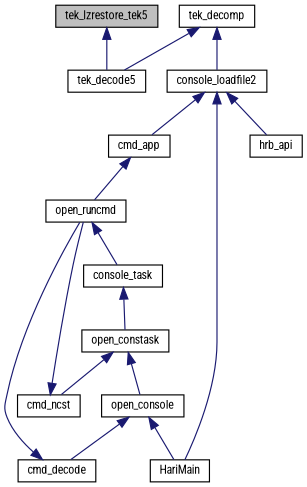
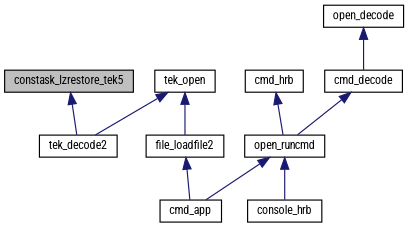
node "tek_lzrestore_tek5": label "tek_lzrestore_tek5" -> "constask_lzrestore_tek5"
node "tek_decomp": label "tek_decomp" -> "tek_open"
node "tek_decode5": label "tek_decode5" -> "tek_decode2"
node "console_loadfile2": label "console_loadfile2" -> "file_loadfile2"
node "hrb_api": removed
edge "open_runcmd" -> "cmd_app": reversed
node "console_task": label "console_task" -> "console_hrb"
node "open_constask": removed
node "cmd_ncst": label "cmd_ncst" -> "cmd_hrb"
node "open_console": label "open_console" -> "open_decode"
node "HariMain": removed
